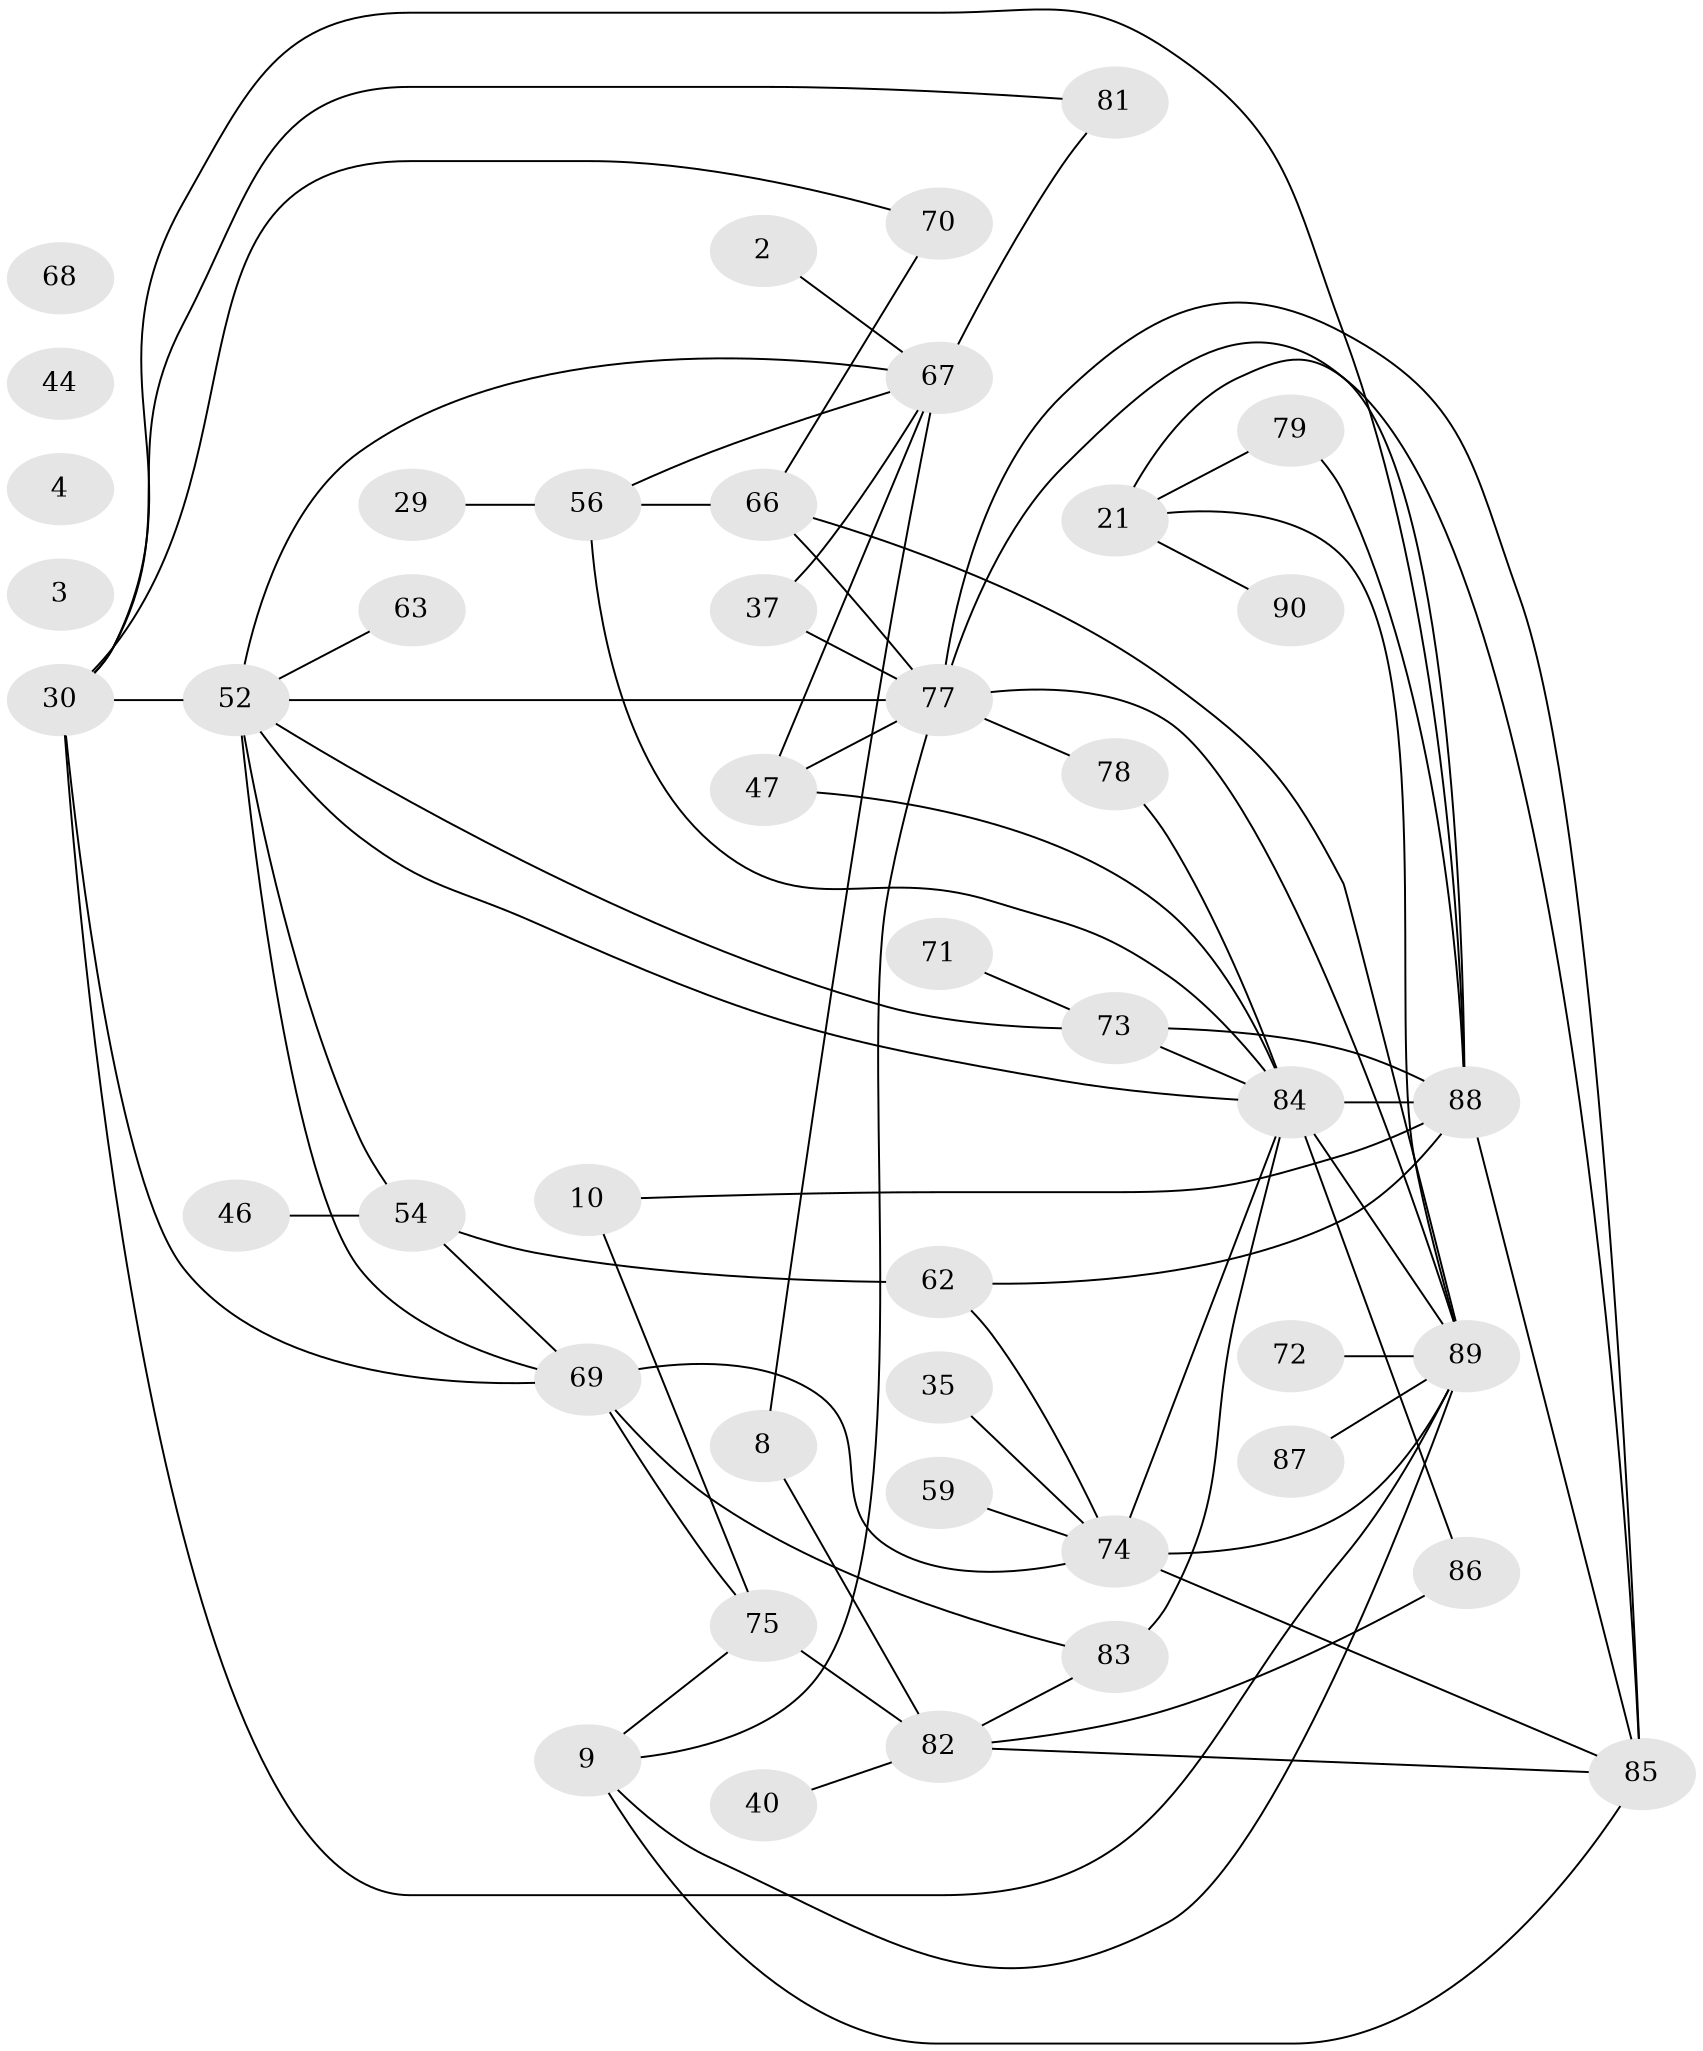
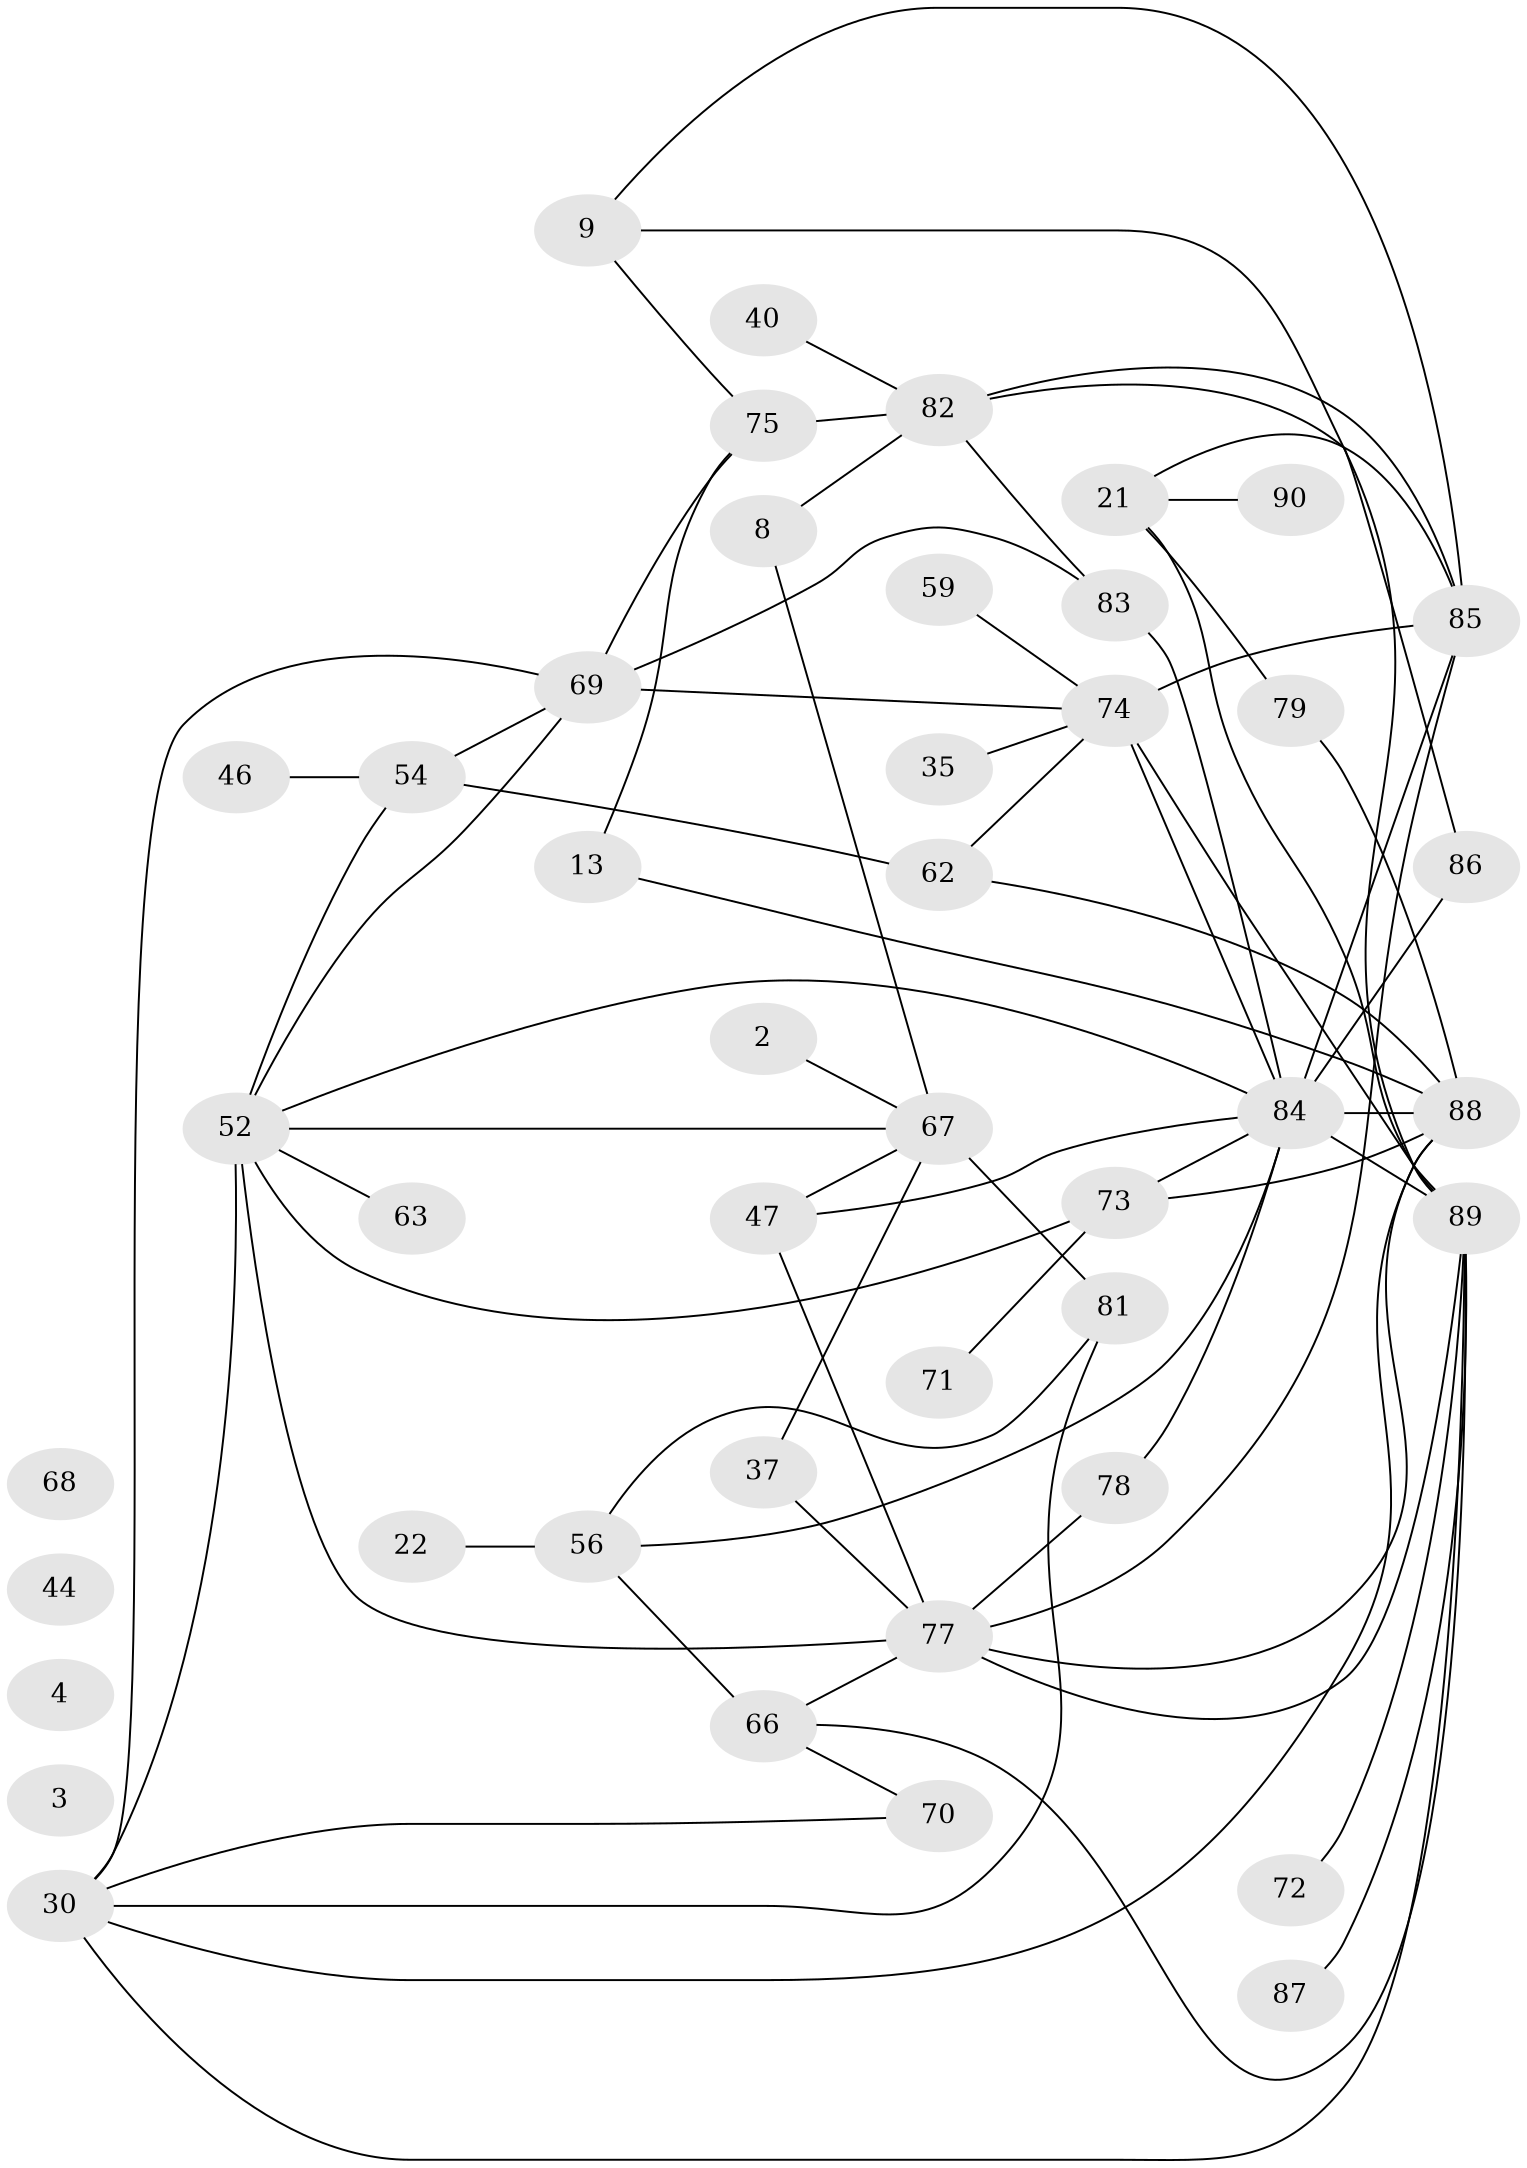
edge "67" -- "56": now "81" -- "56"
node "29": label "29" -> "22"
node "10": label "10" -> "13"
edge "77" -- "9": removed
edge "88" -- "85": now "84" -- "85"
